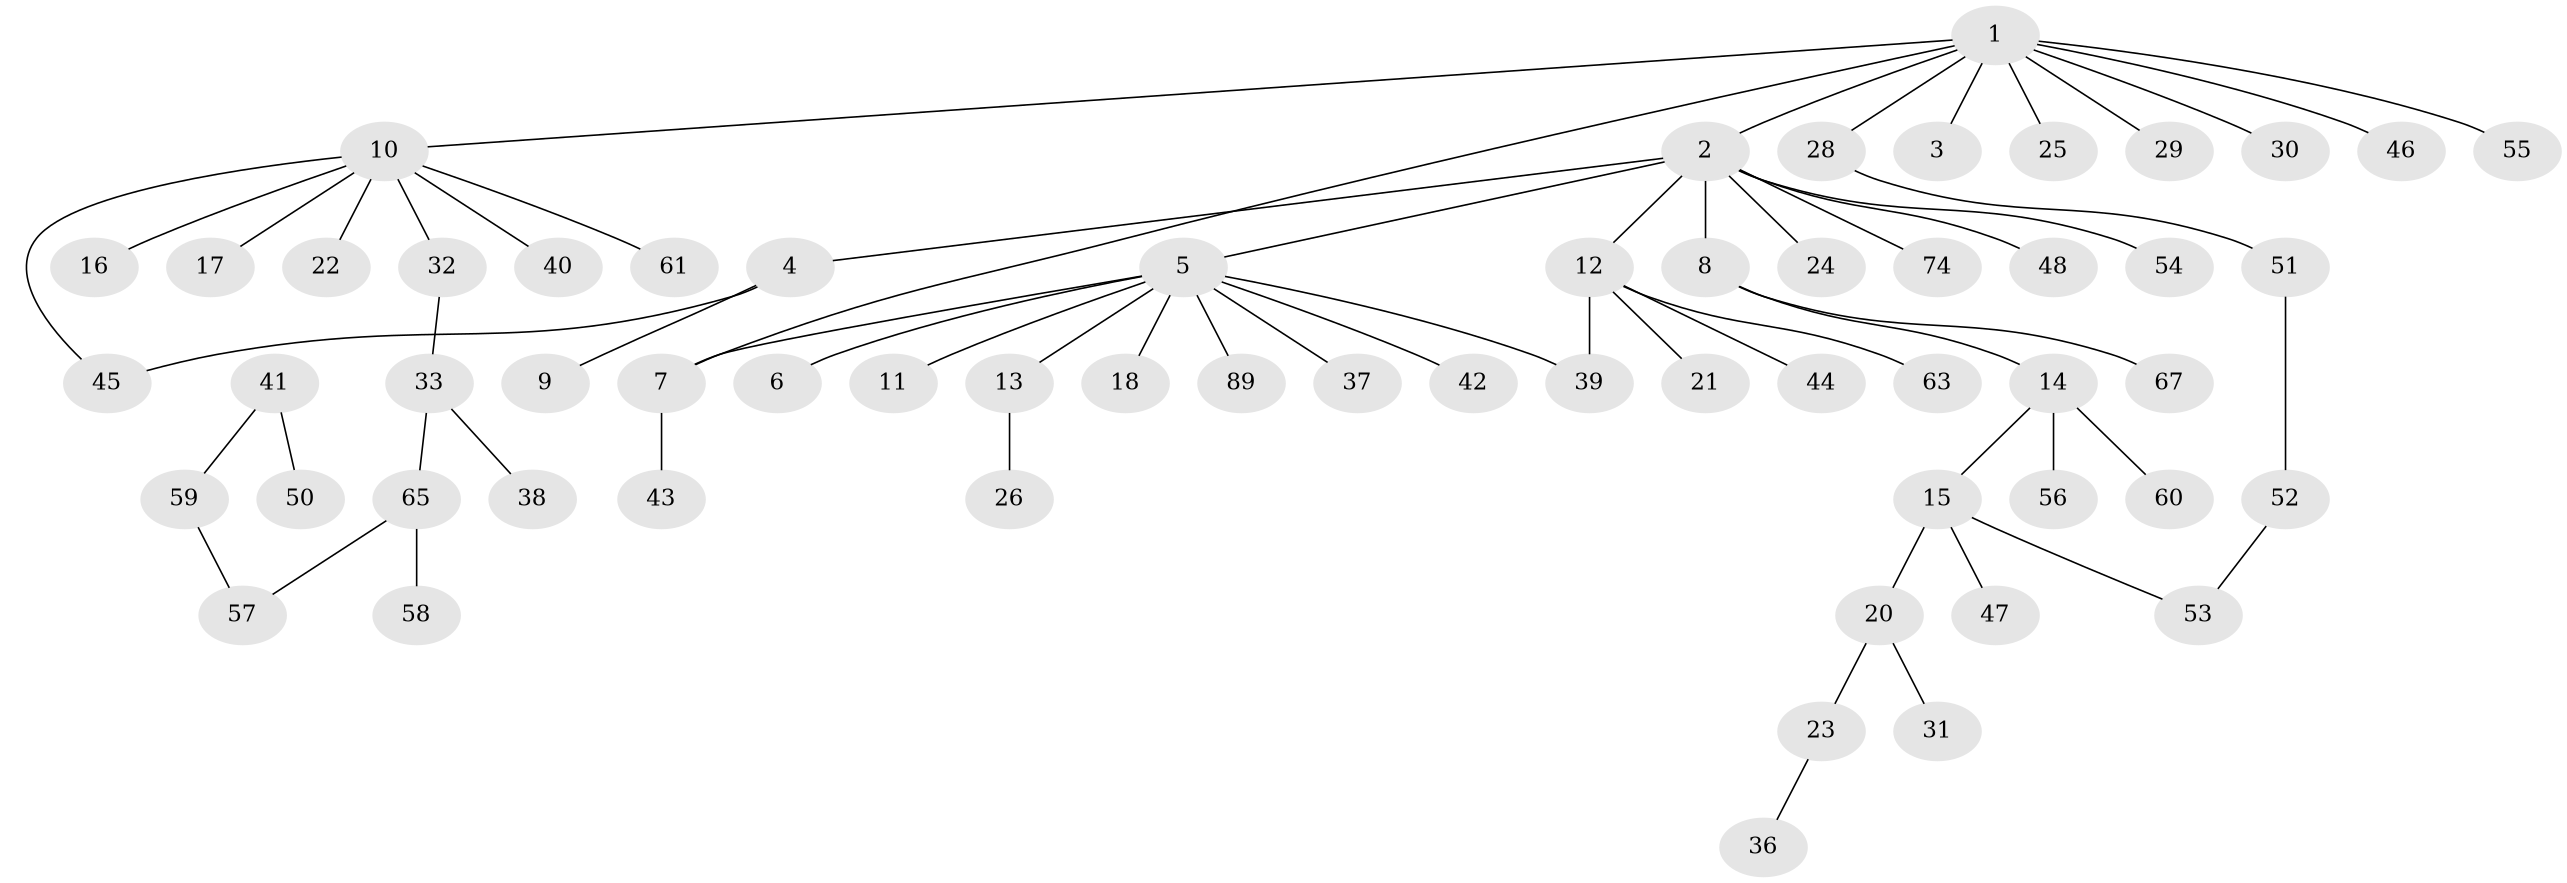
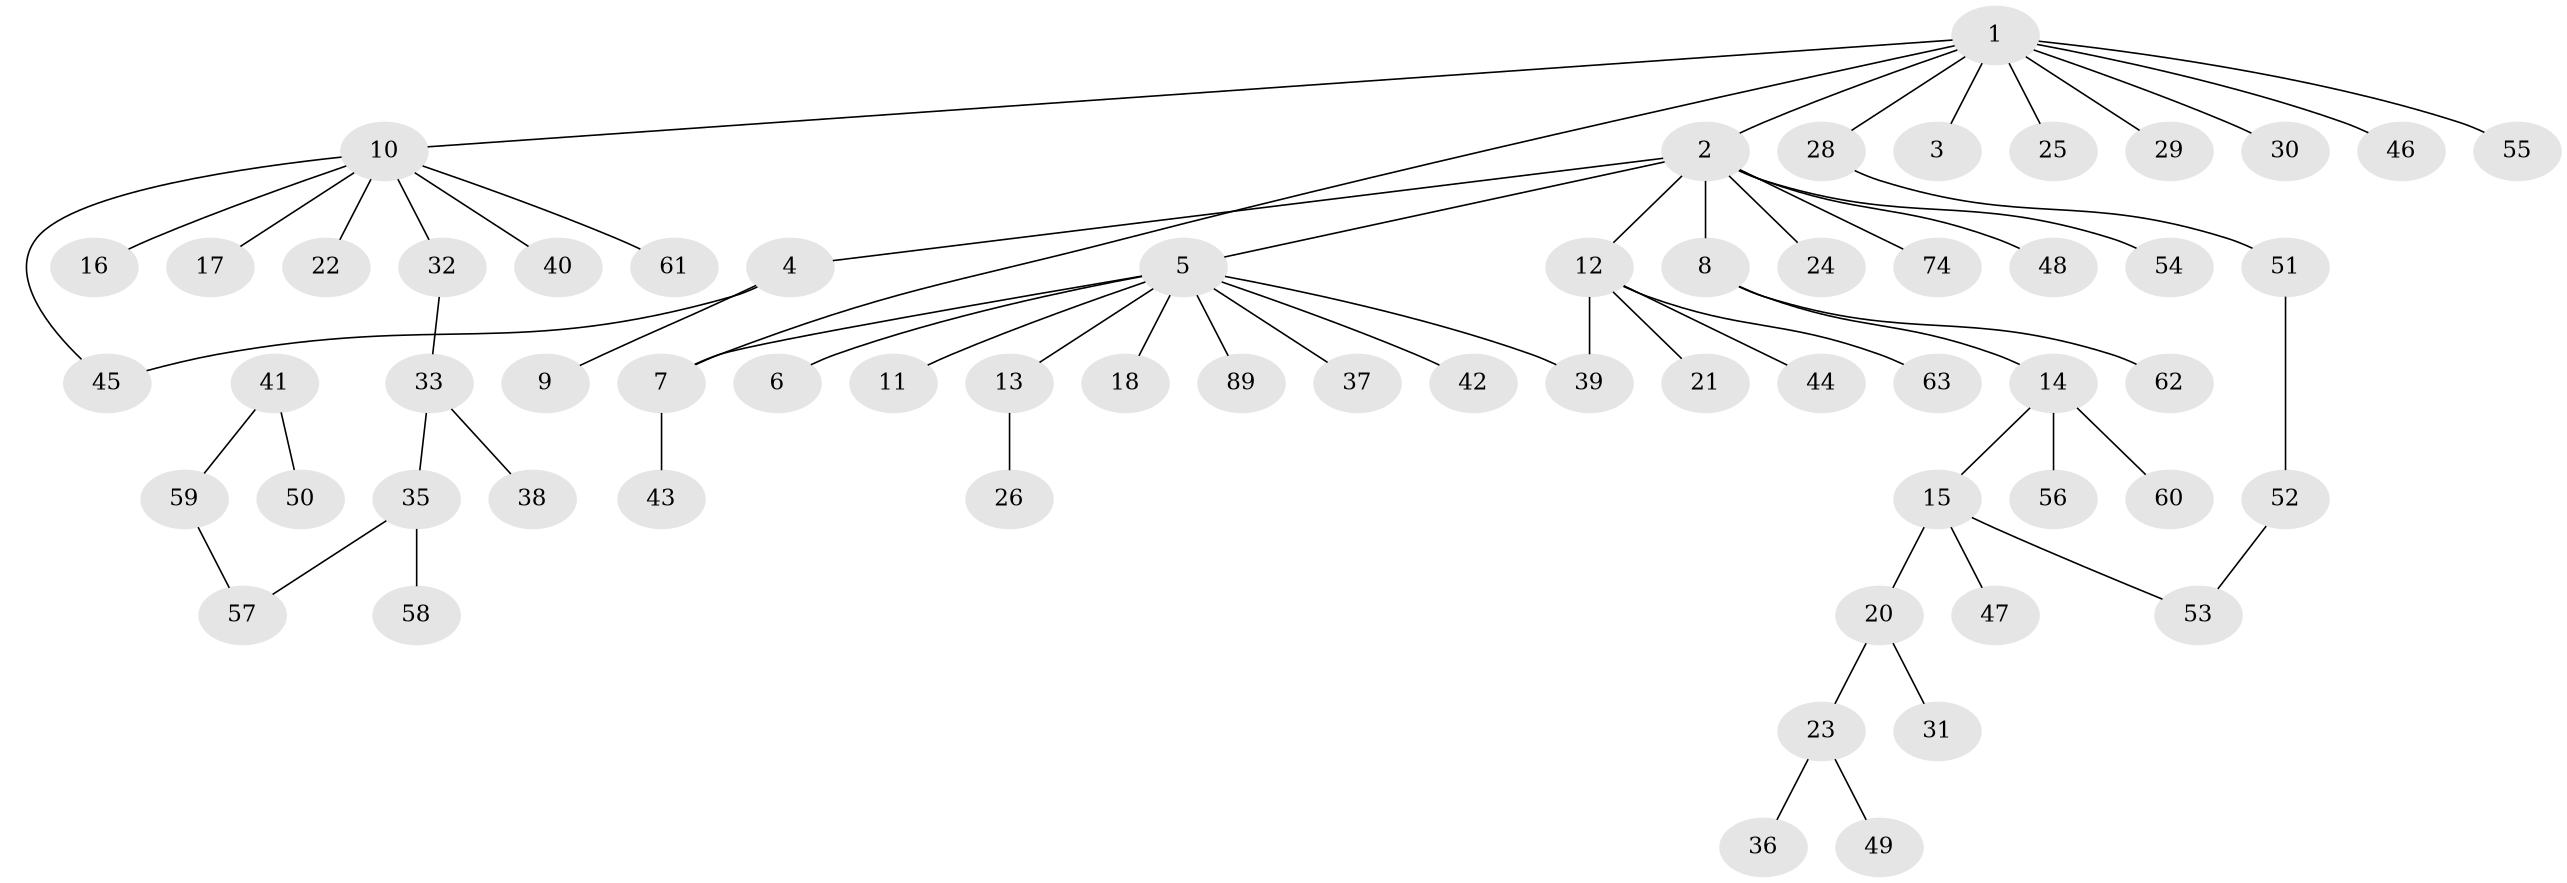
node "67": label "67" -> "62"
node "65": label "65" -> "35"
node "49": added
